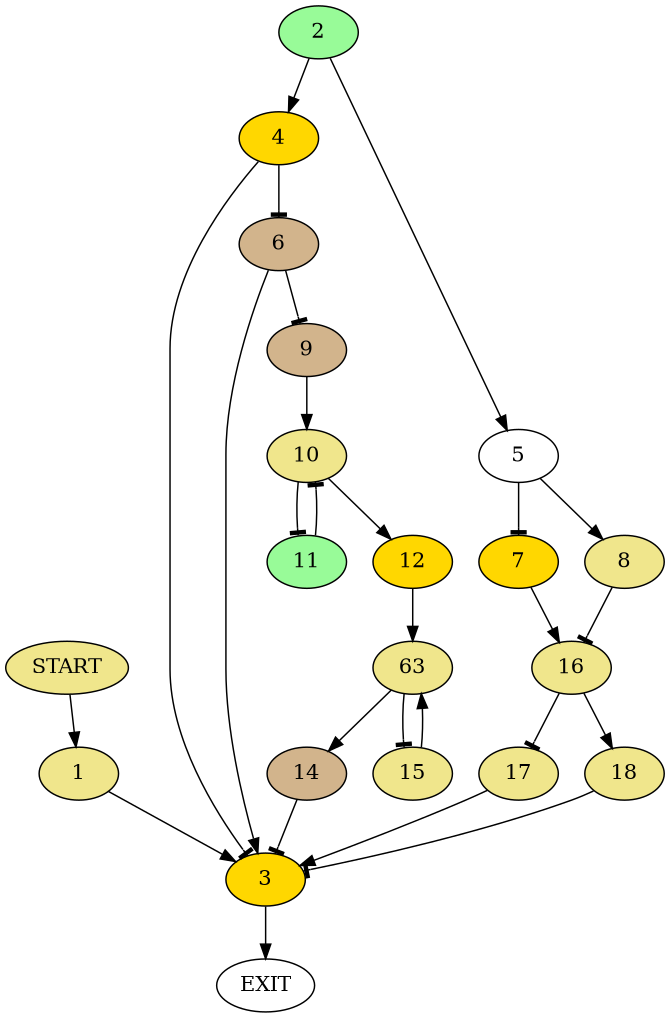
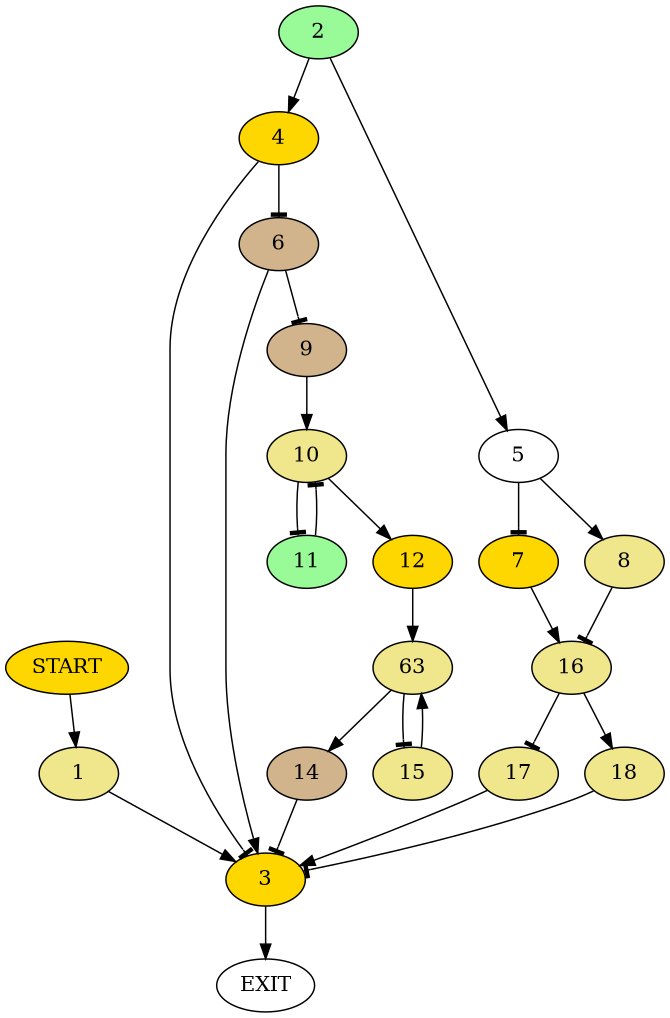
node "START": fillcolor khaki -> gold
